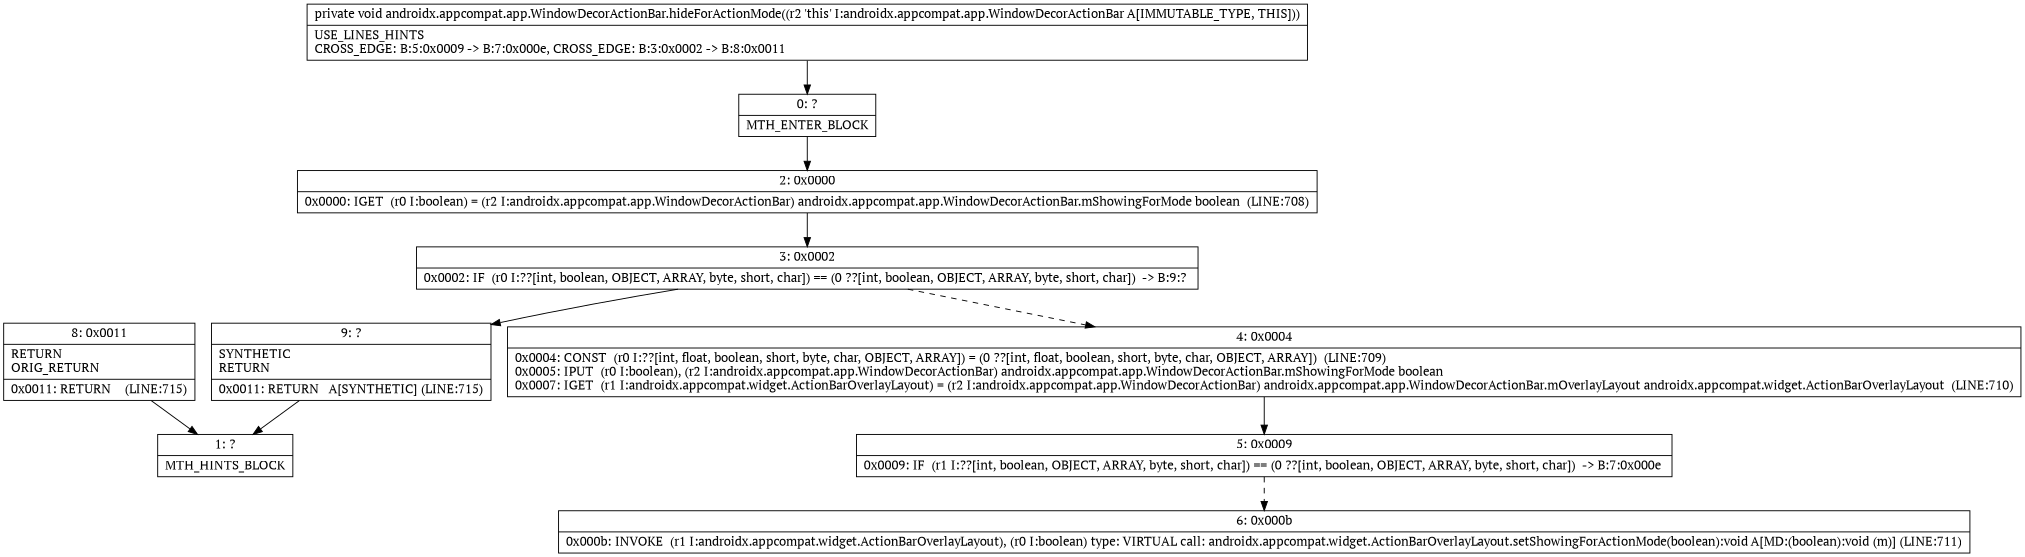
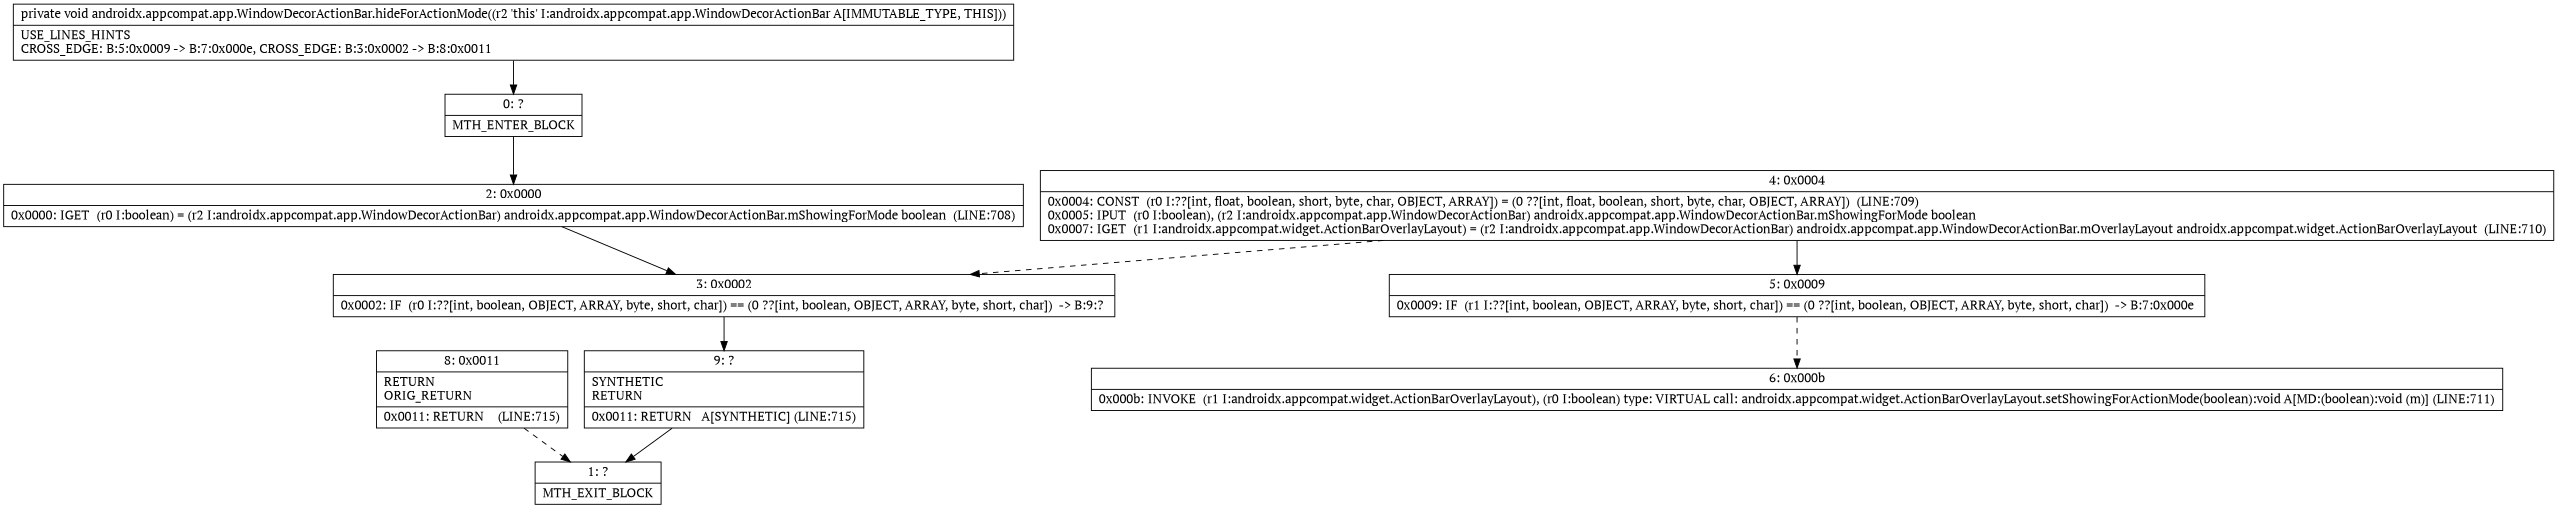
edge "3: 0x0002" -> "4: 0x0004": reversed
edge "8: 0x0011" -> "1: ?": style solid -> dashed
node "1: ?": text "MTH_HINTS_BLOCK" -> "MTH_EXIT_BLOCK"
